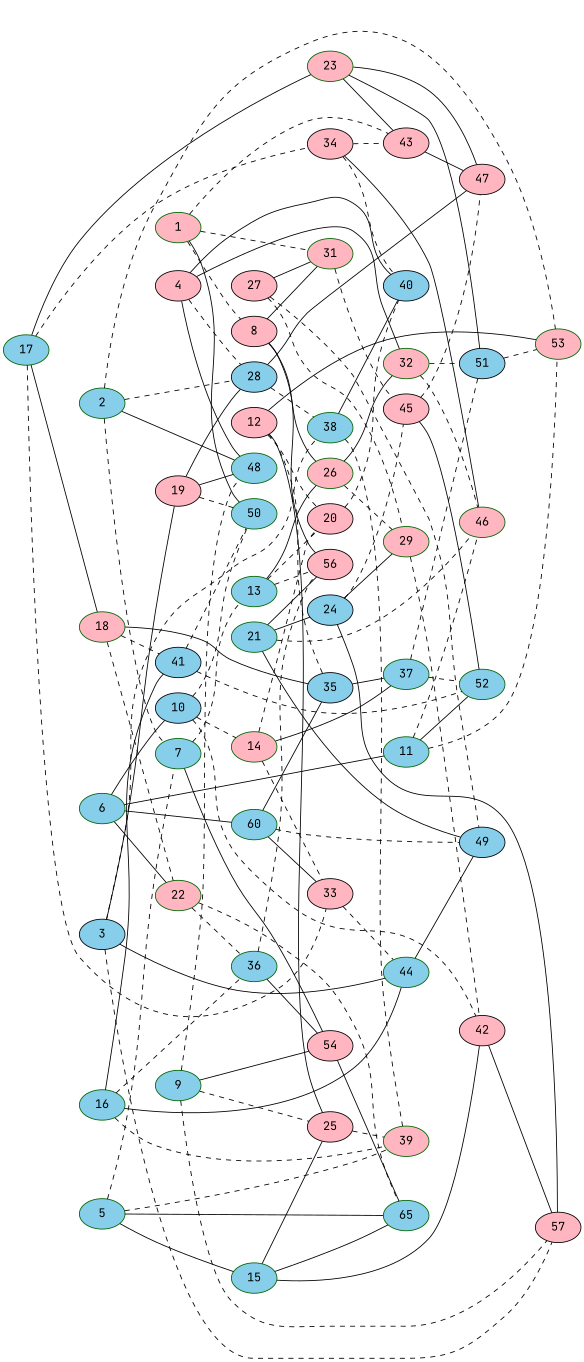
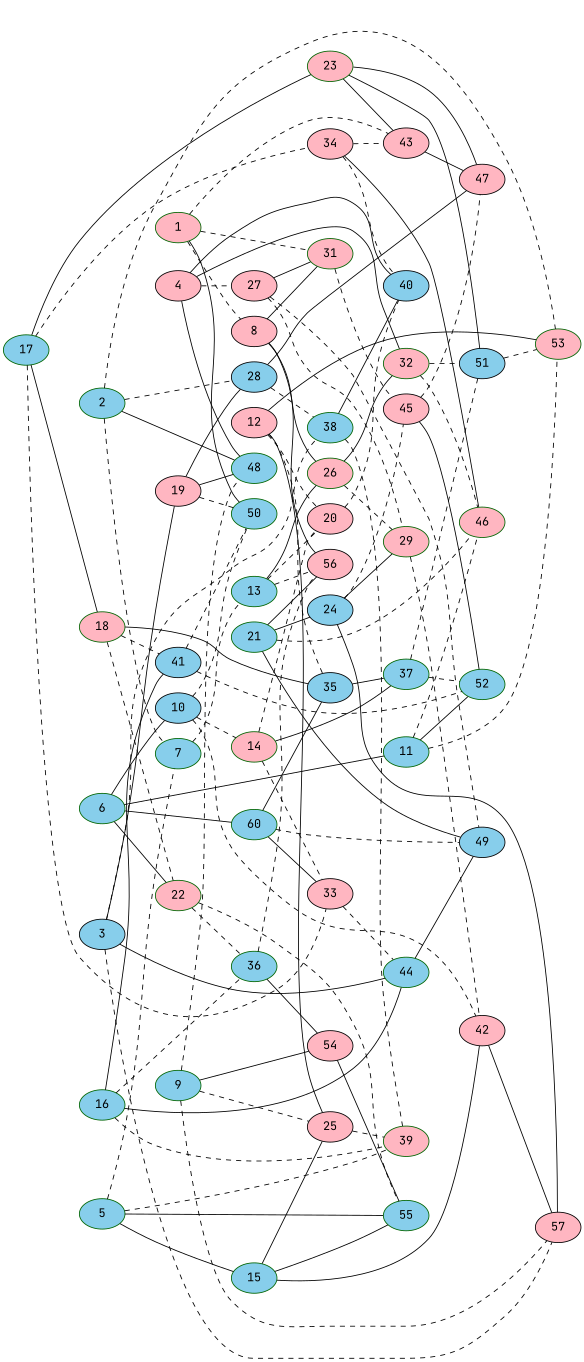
edge "4" -- "28": now "4" -- "27"
edge "7" -- "54": removed
node "65": label "65" -> "55"
